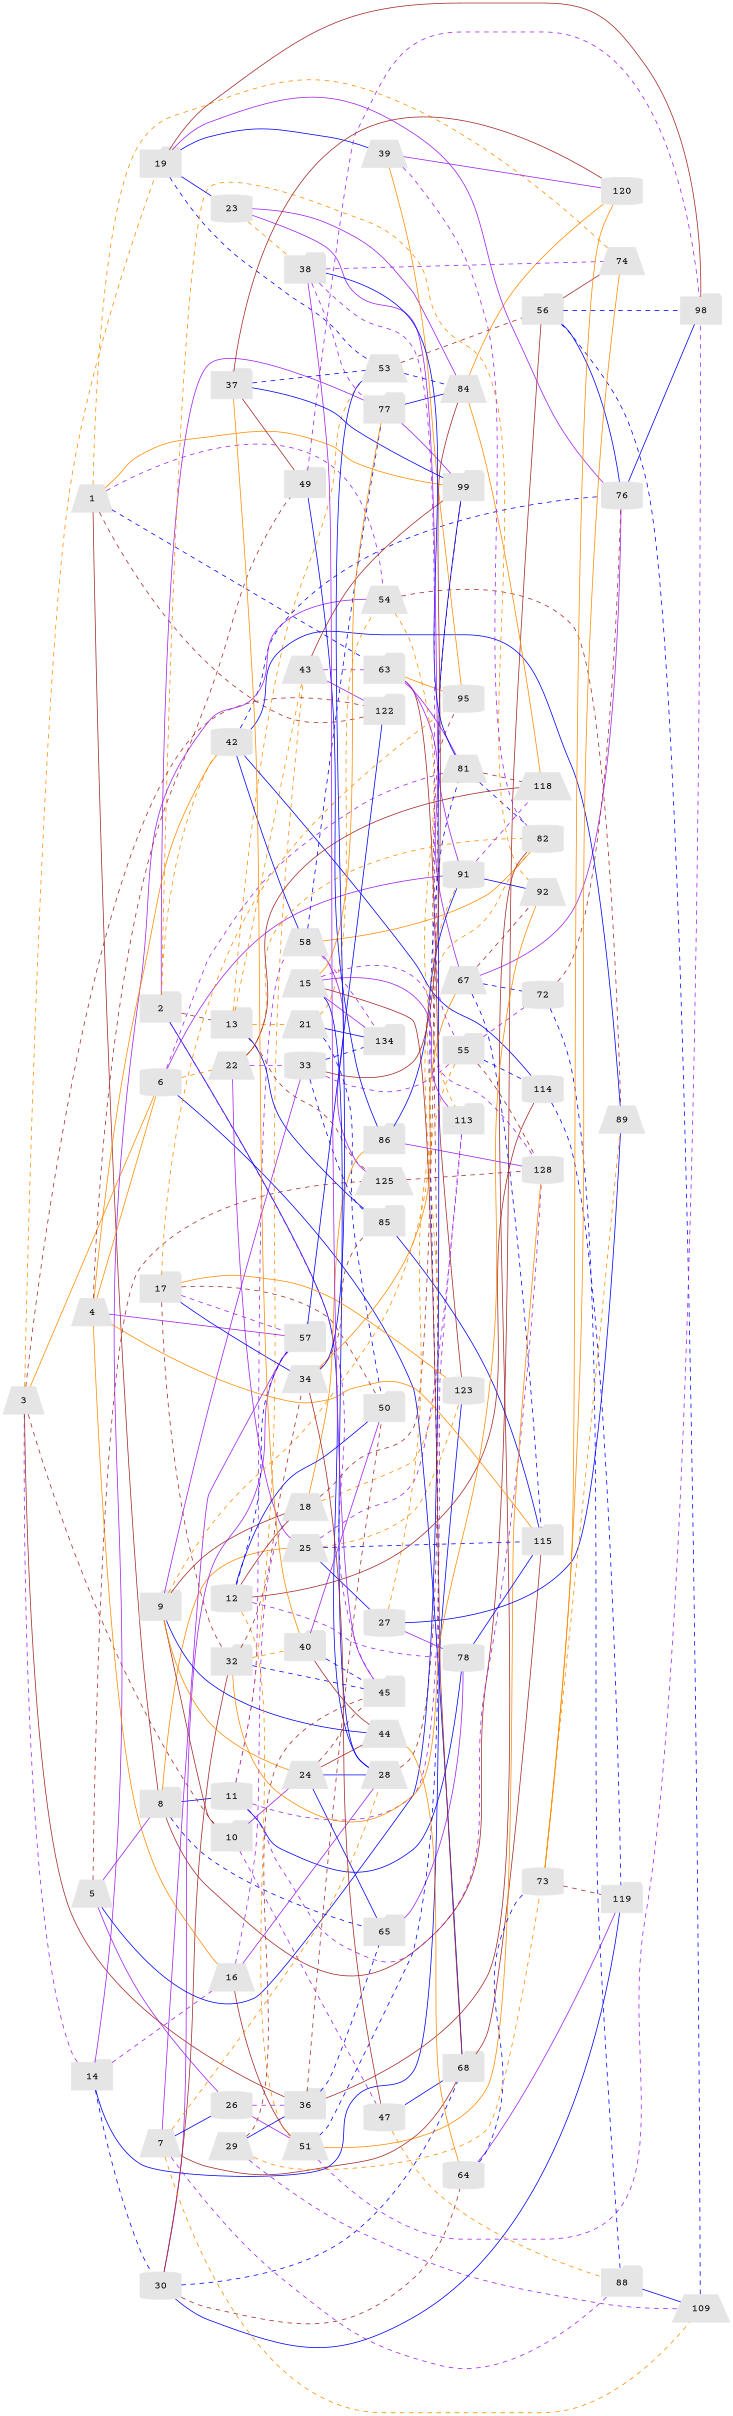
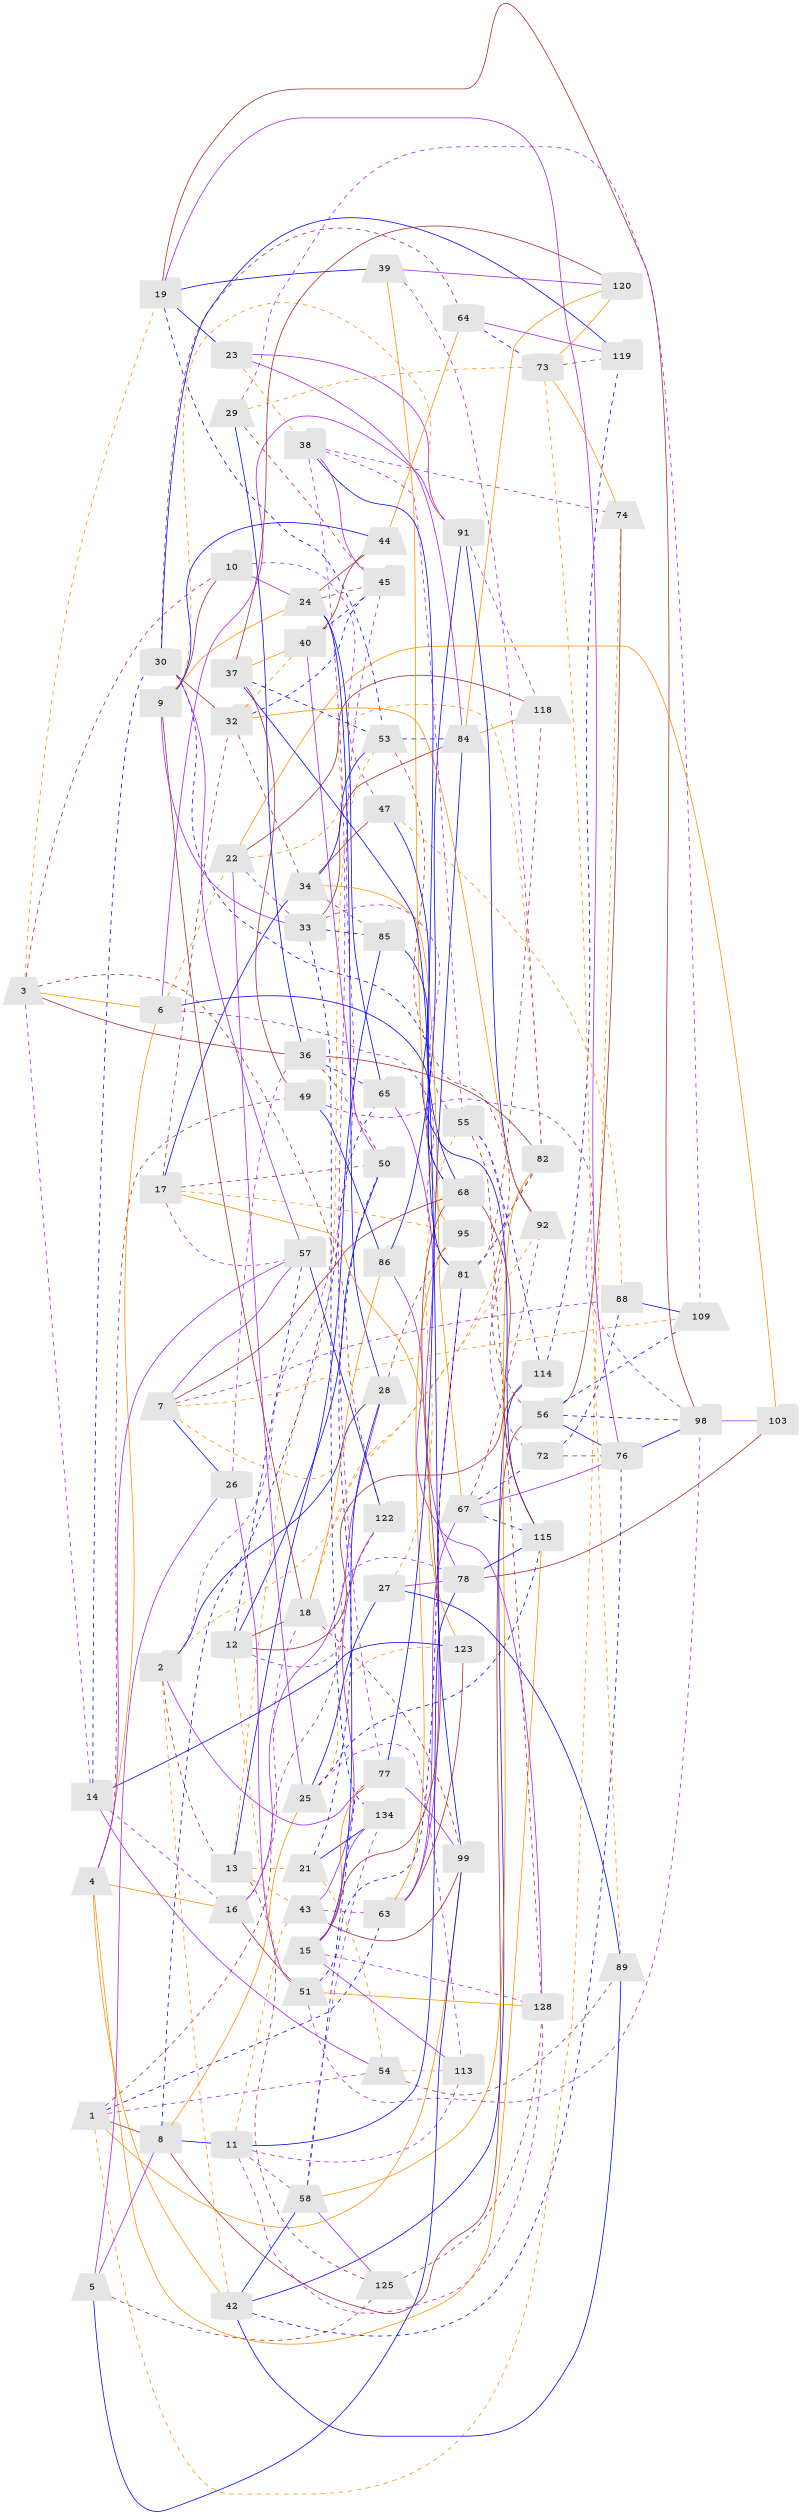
node "103": added
